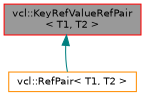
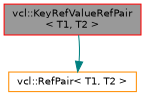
edge "vcl::RefPair< T1, T2 >" -> "vcl::KeyRefValueRefPair < T1, T2 >": reversed
